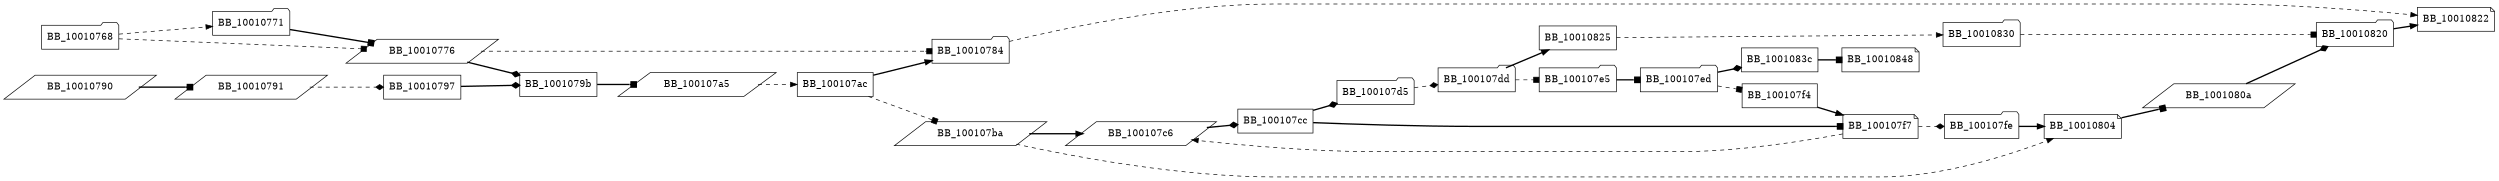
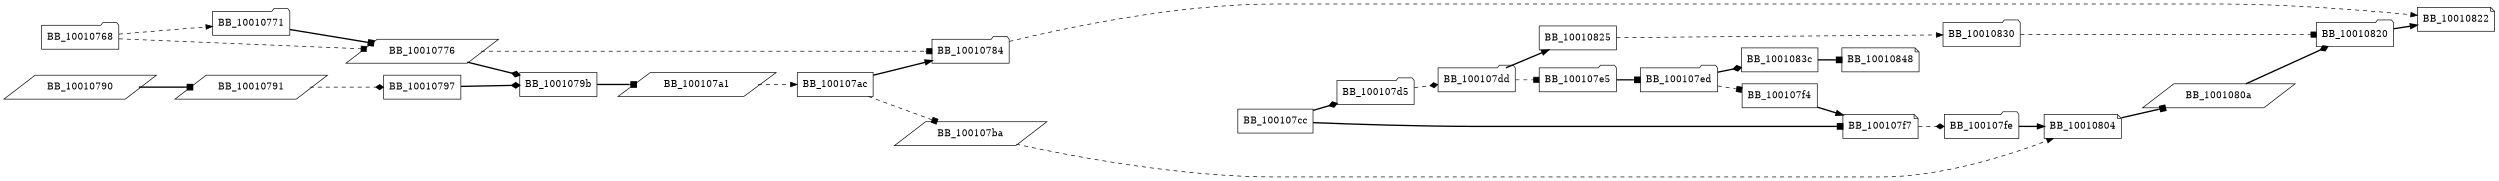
node "BB_100107a5": label "BB_100107a5" -> "BB_100107a1"
node "BB_100107c6": removed
